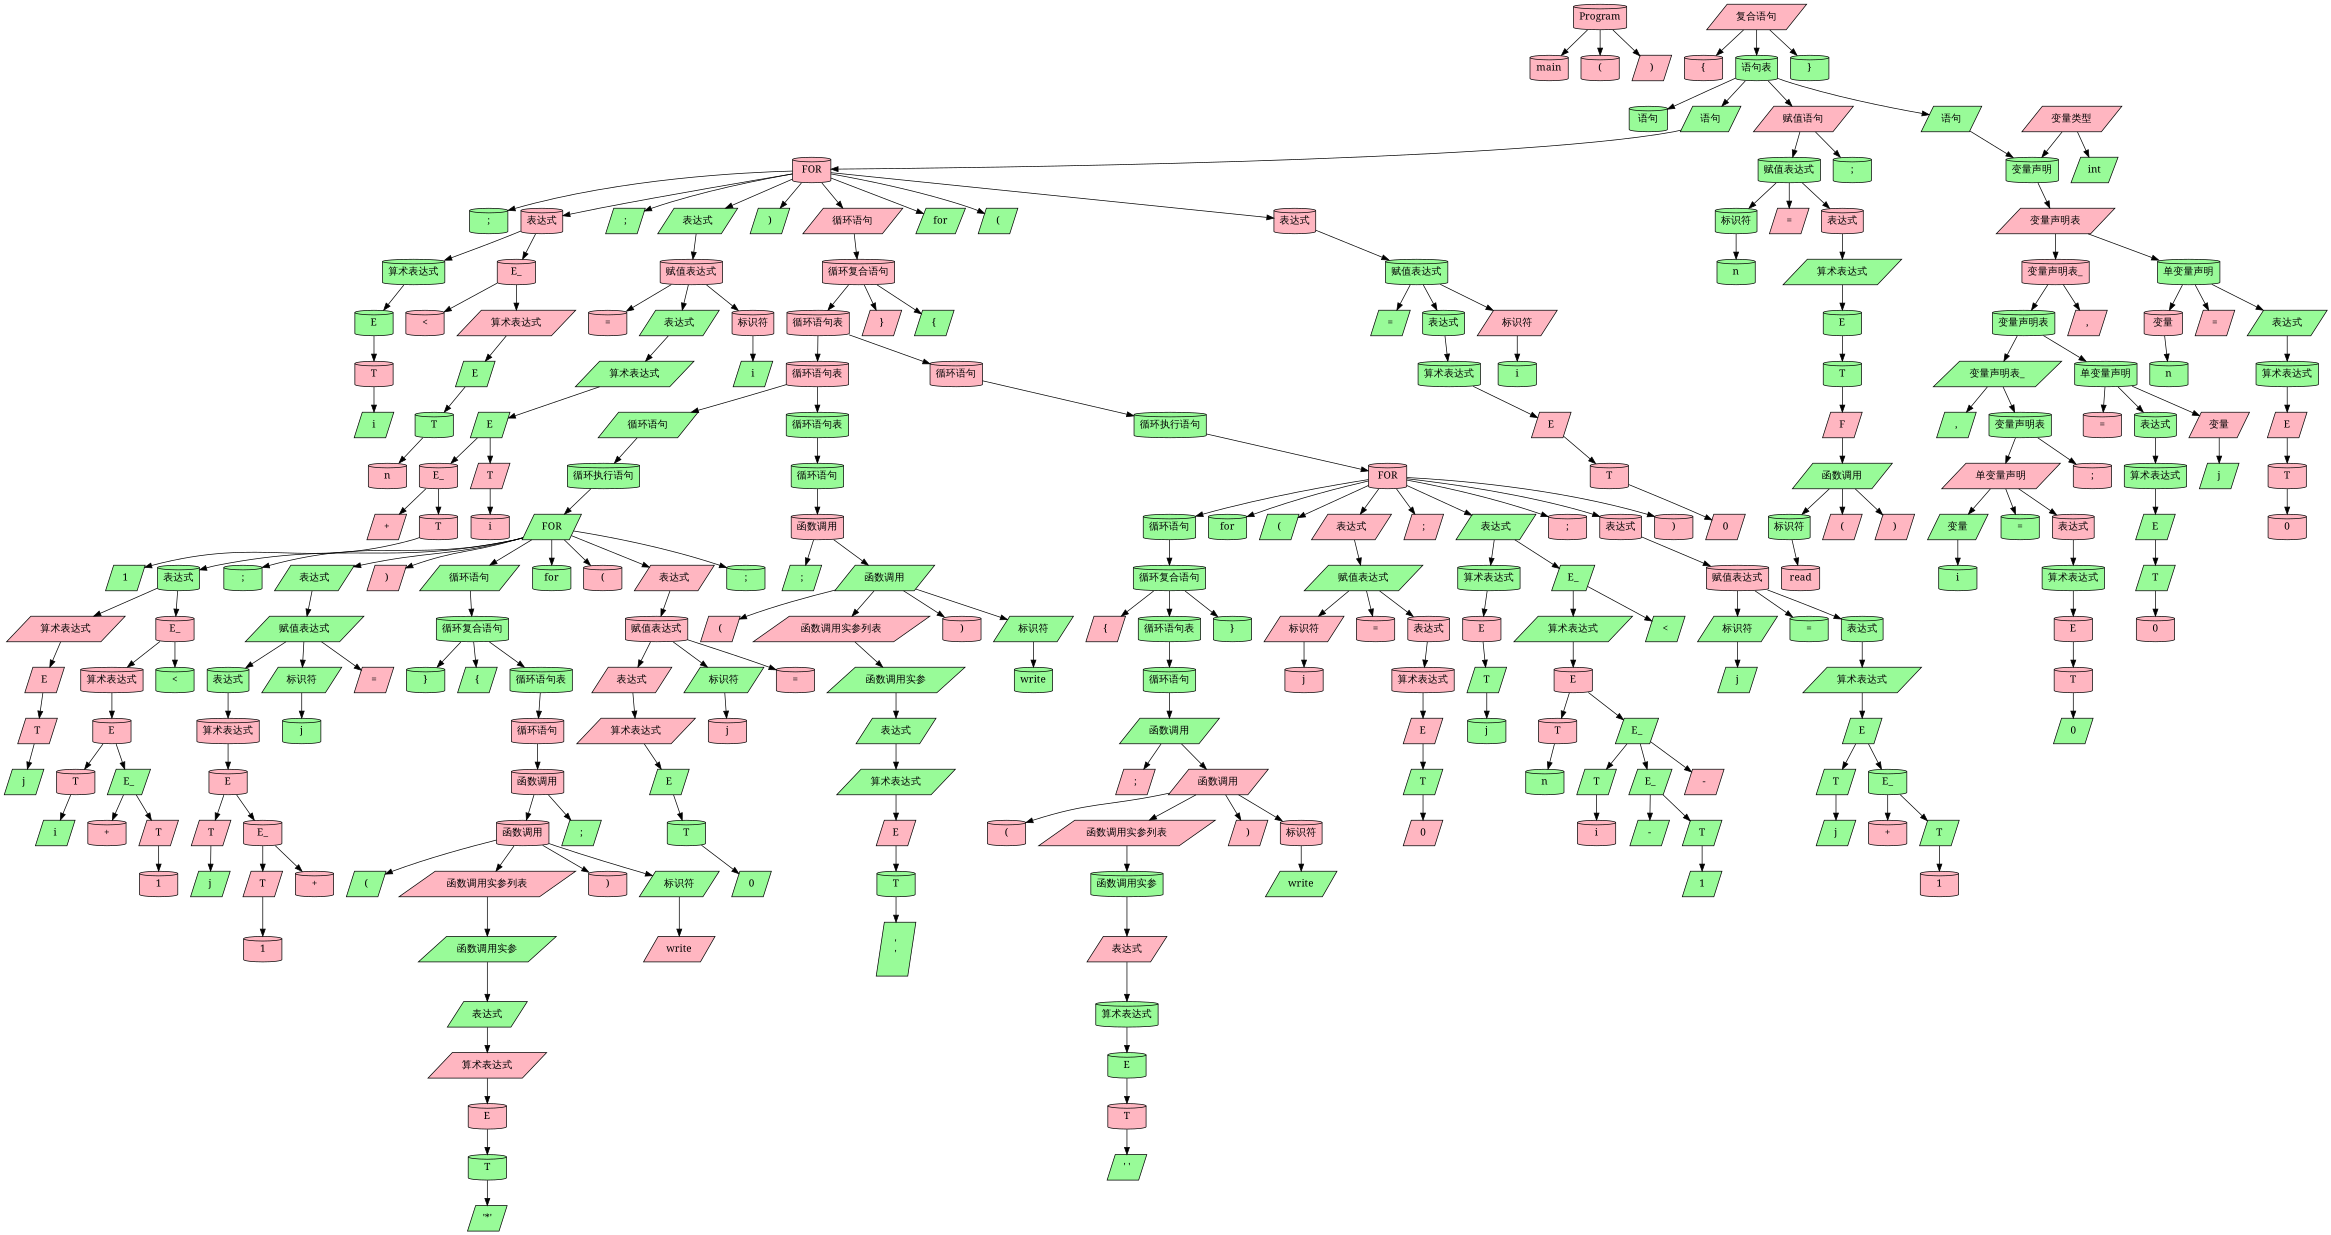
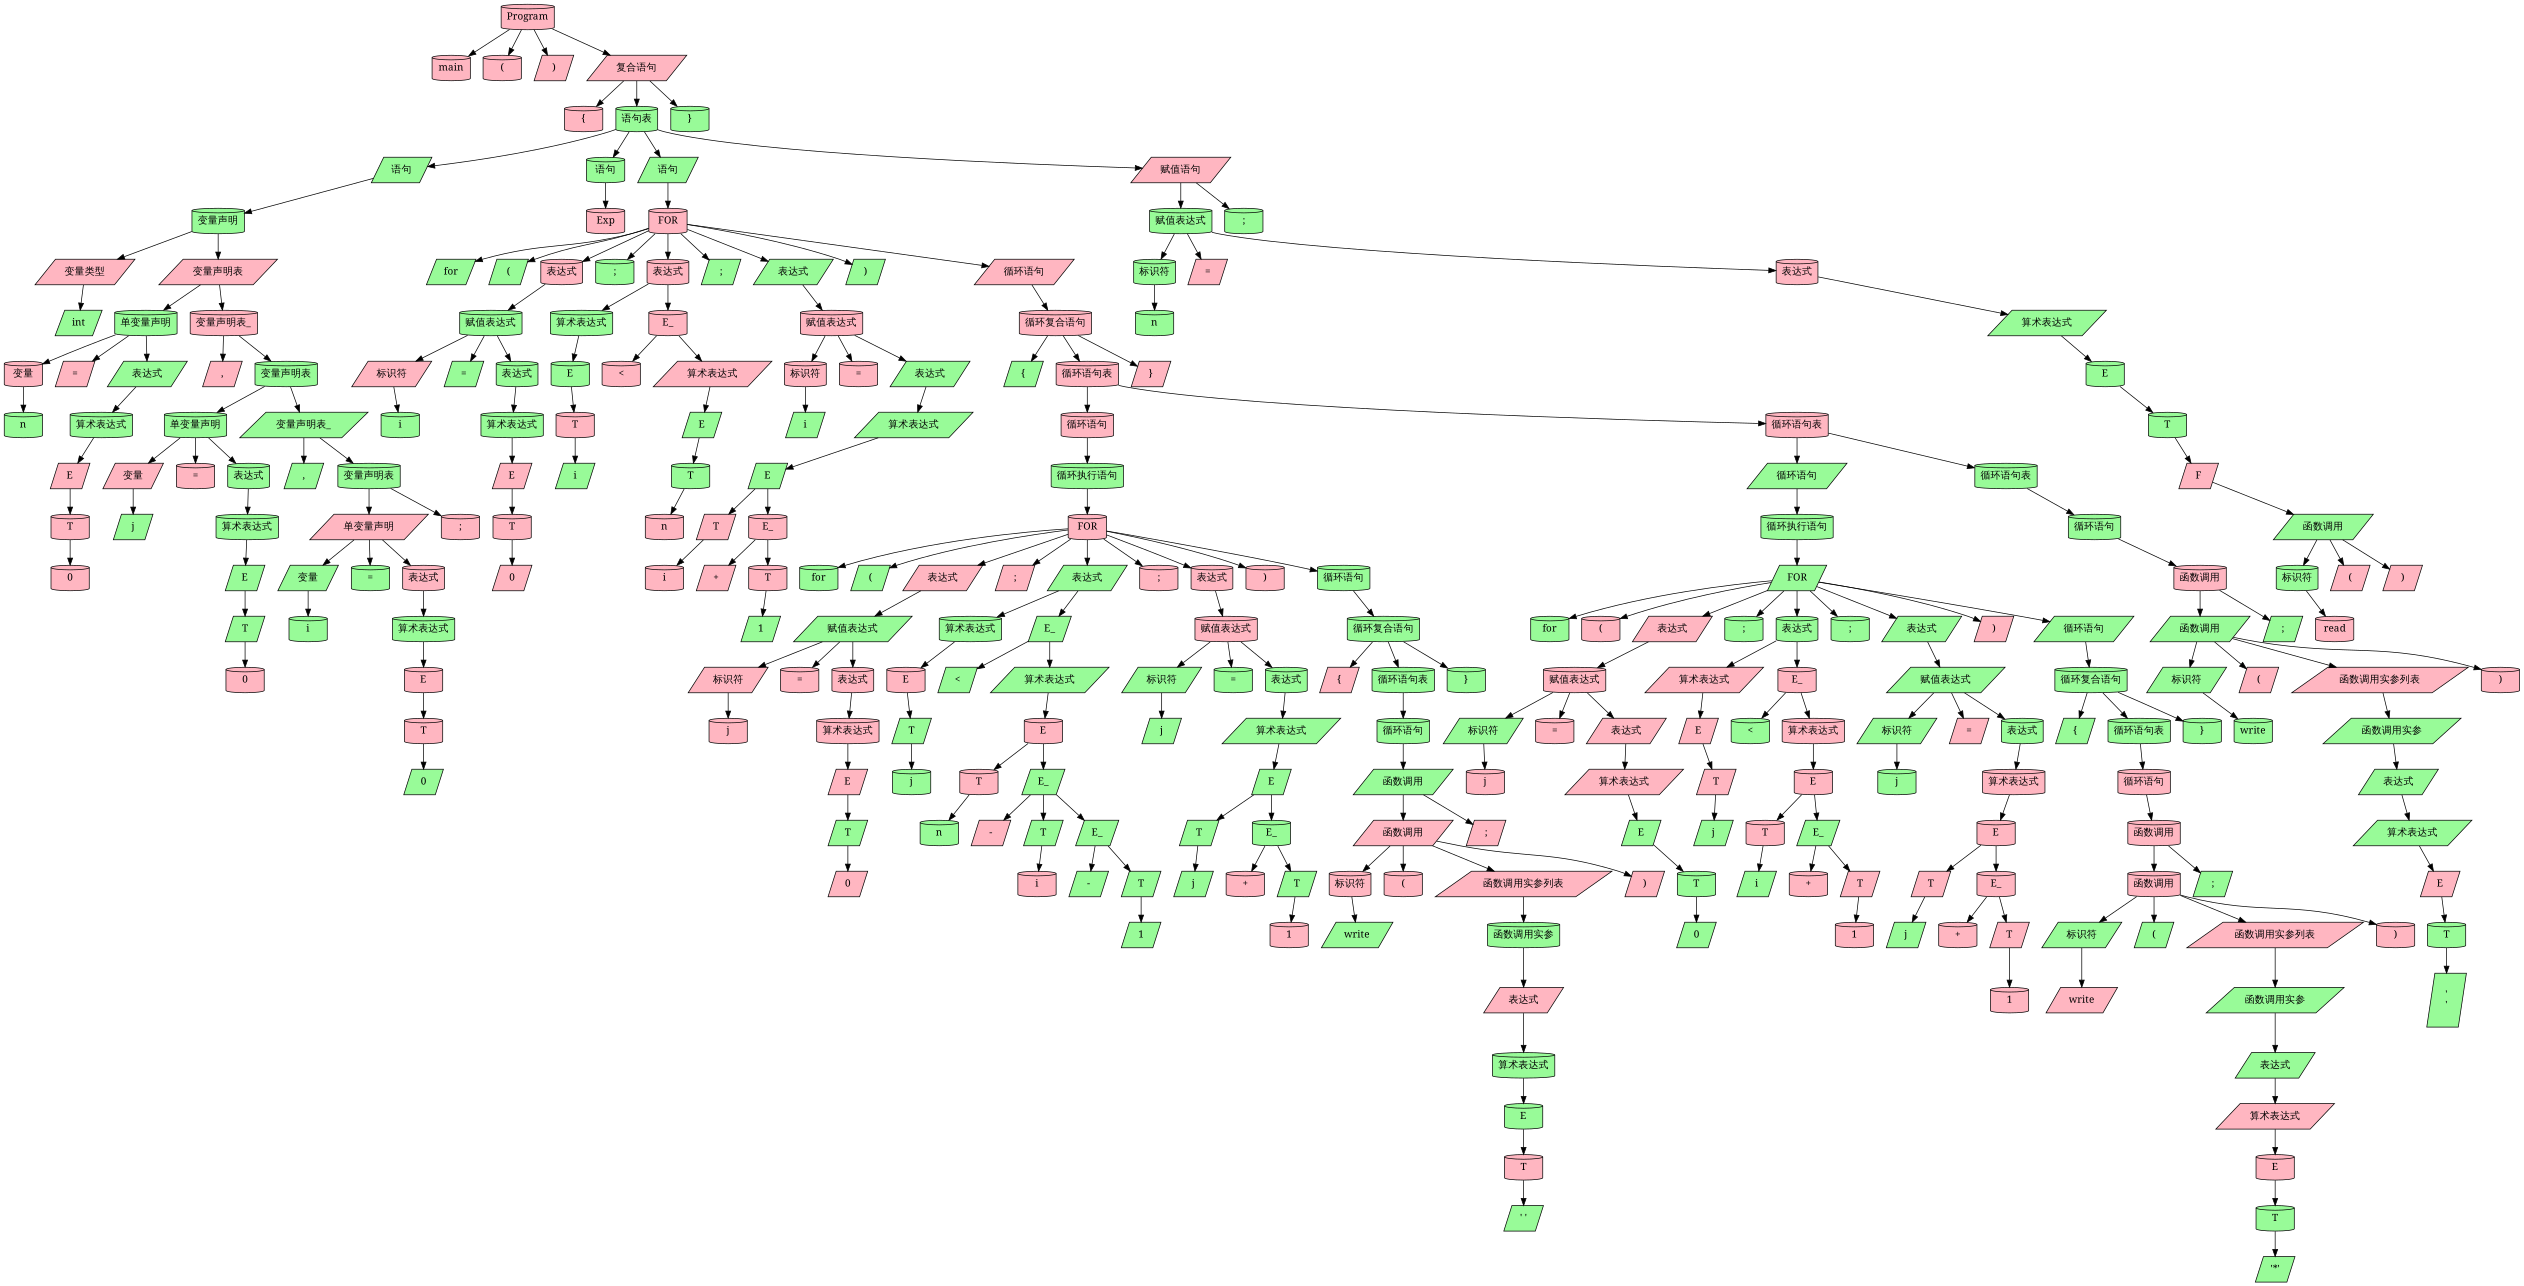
edge "Program" -> "复合语句": added
edge "变量类型" -> "变量声明": reversed
node "Exp": added
